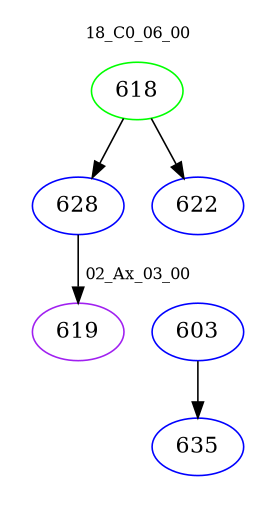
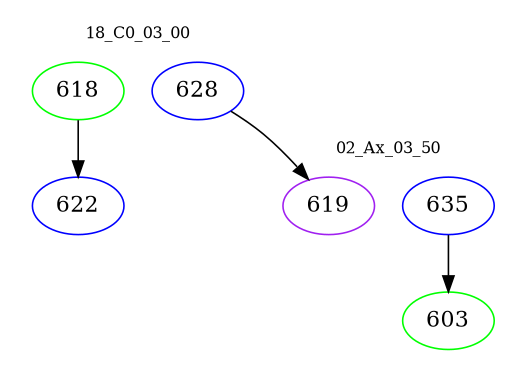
cluster "18_C0_06_00": label "18_C0_06_00" -> "18_C0_03_00"
edge "618" -> "628": removed
cluster "02_Ax_03_00": label "02_Ax_03_00" -> "02_Ax_03_50"
node "603": color blue -> green
edge "603" -> "635": reversed
